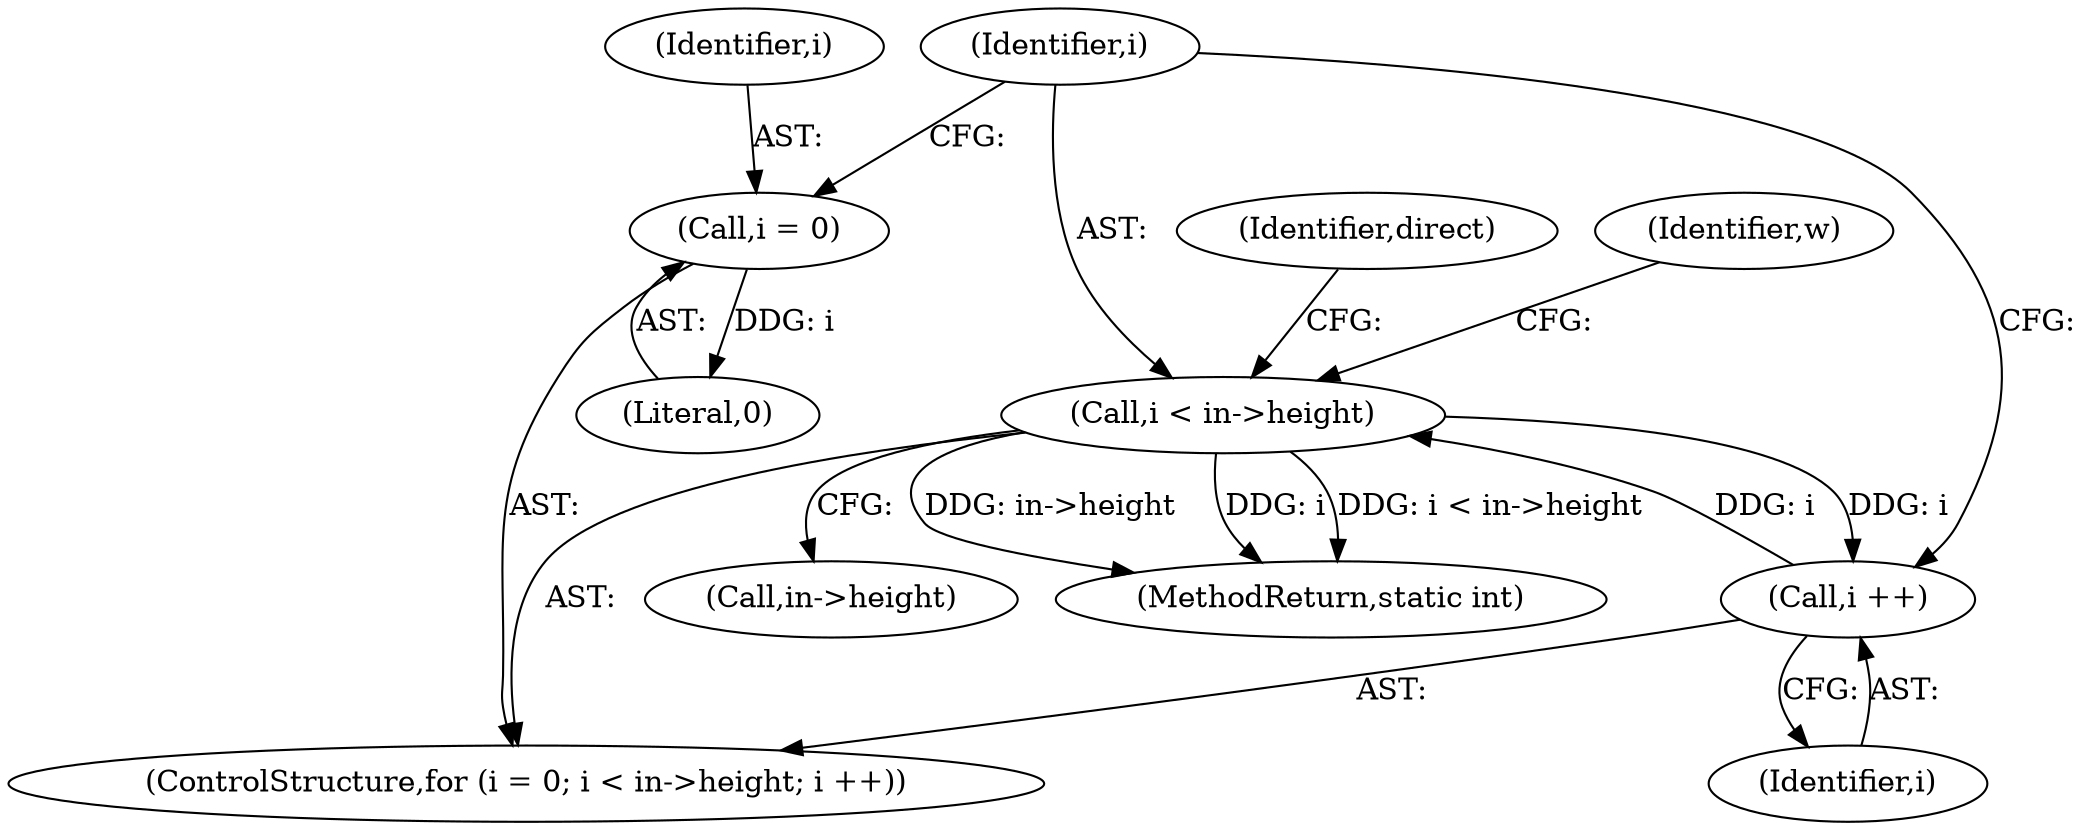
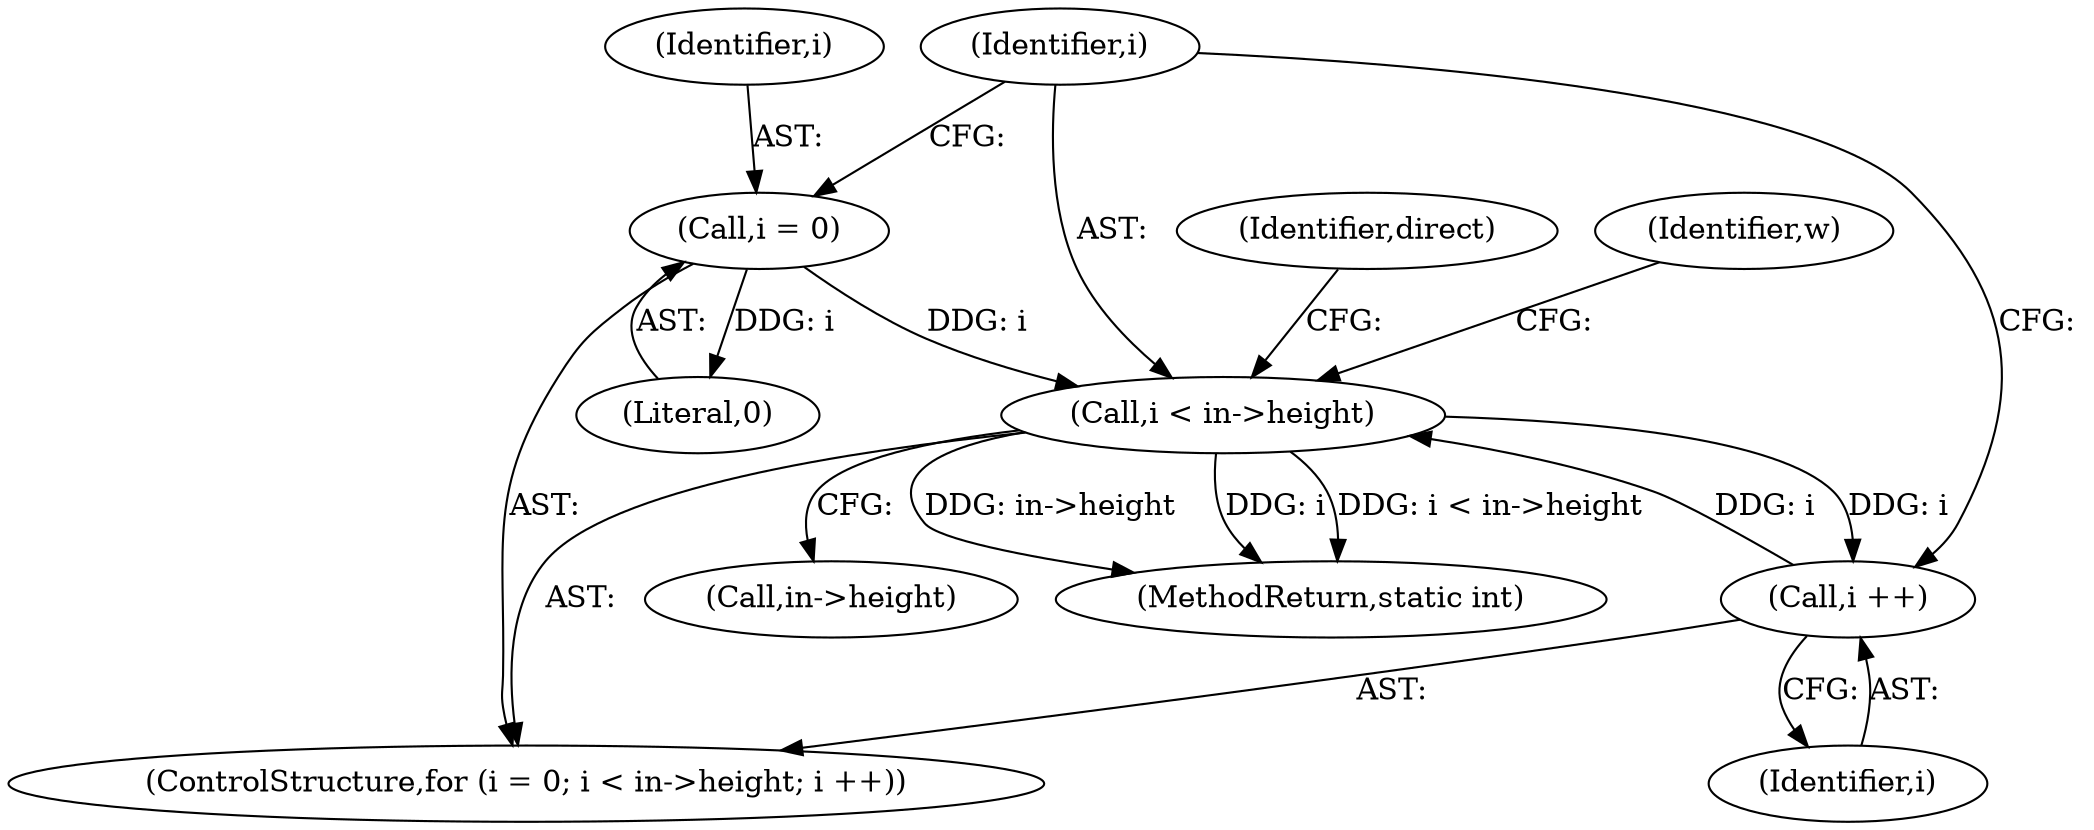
edge "(Call,i = 0)" -> "(Call,i < in->height)": added, label "DDG: i"
